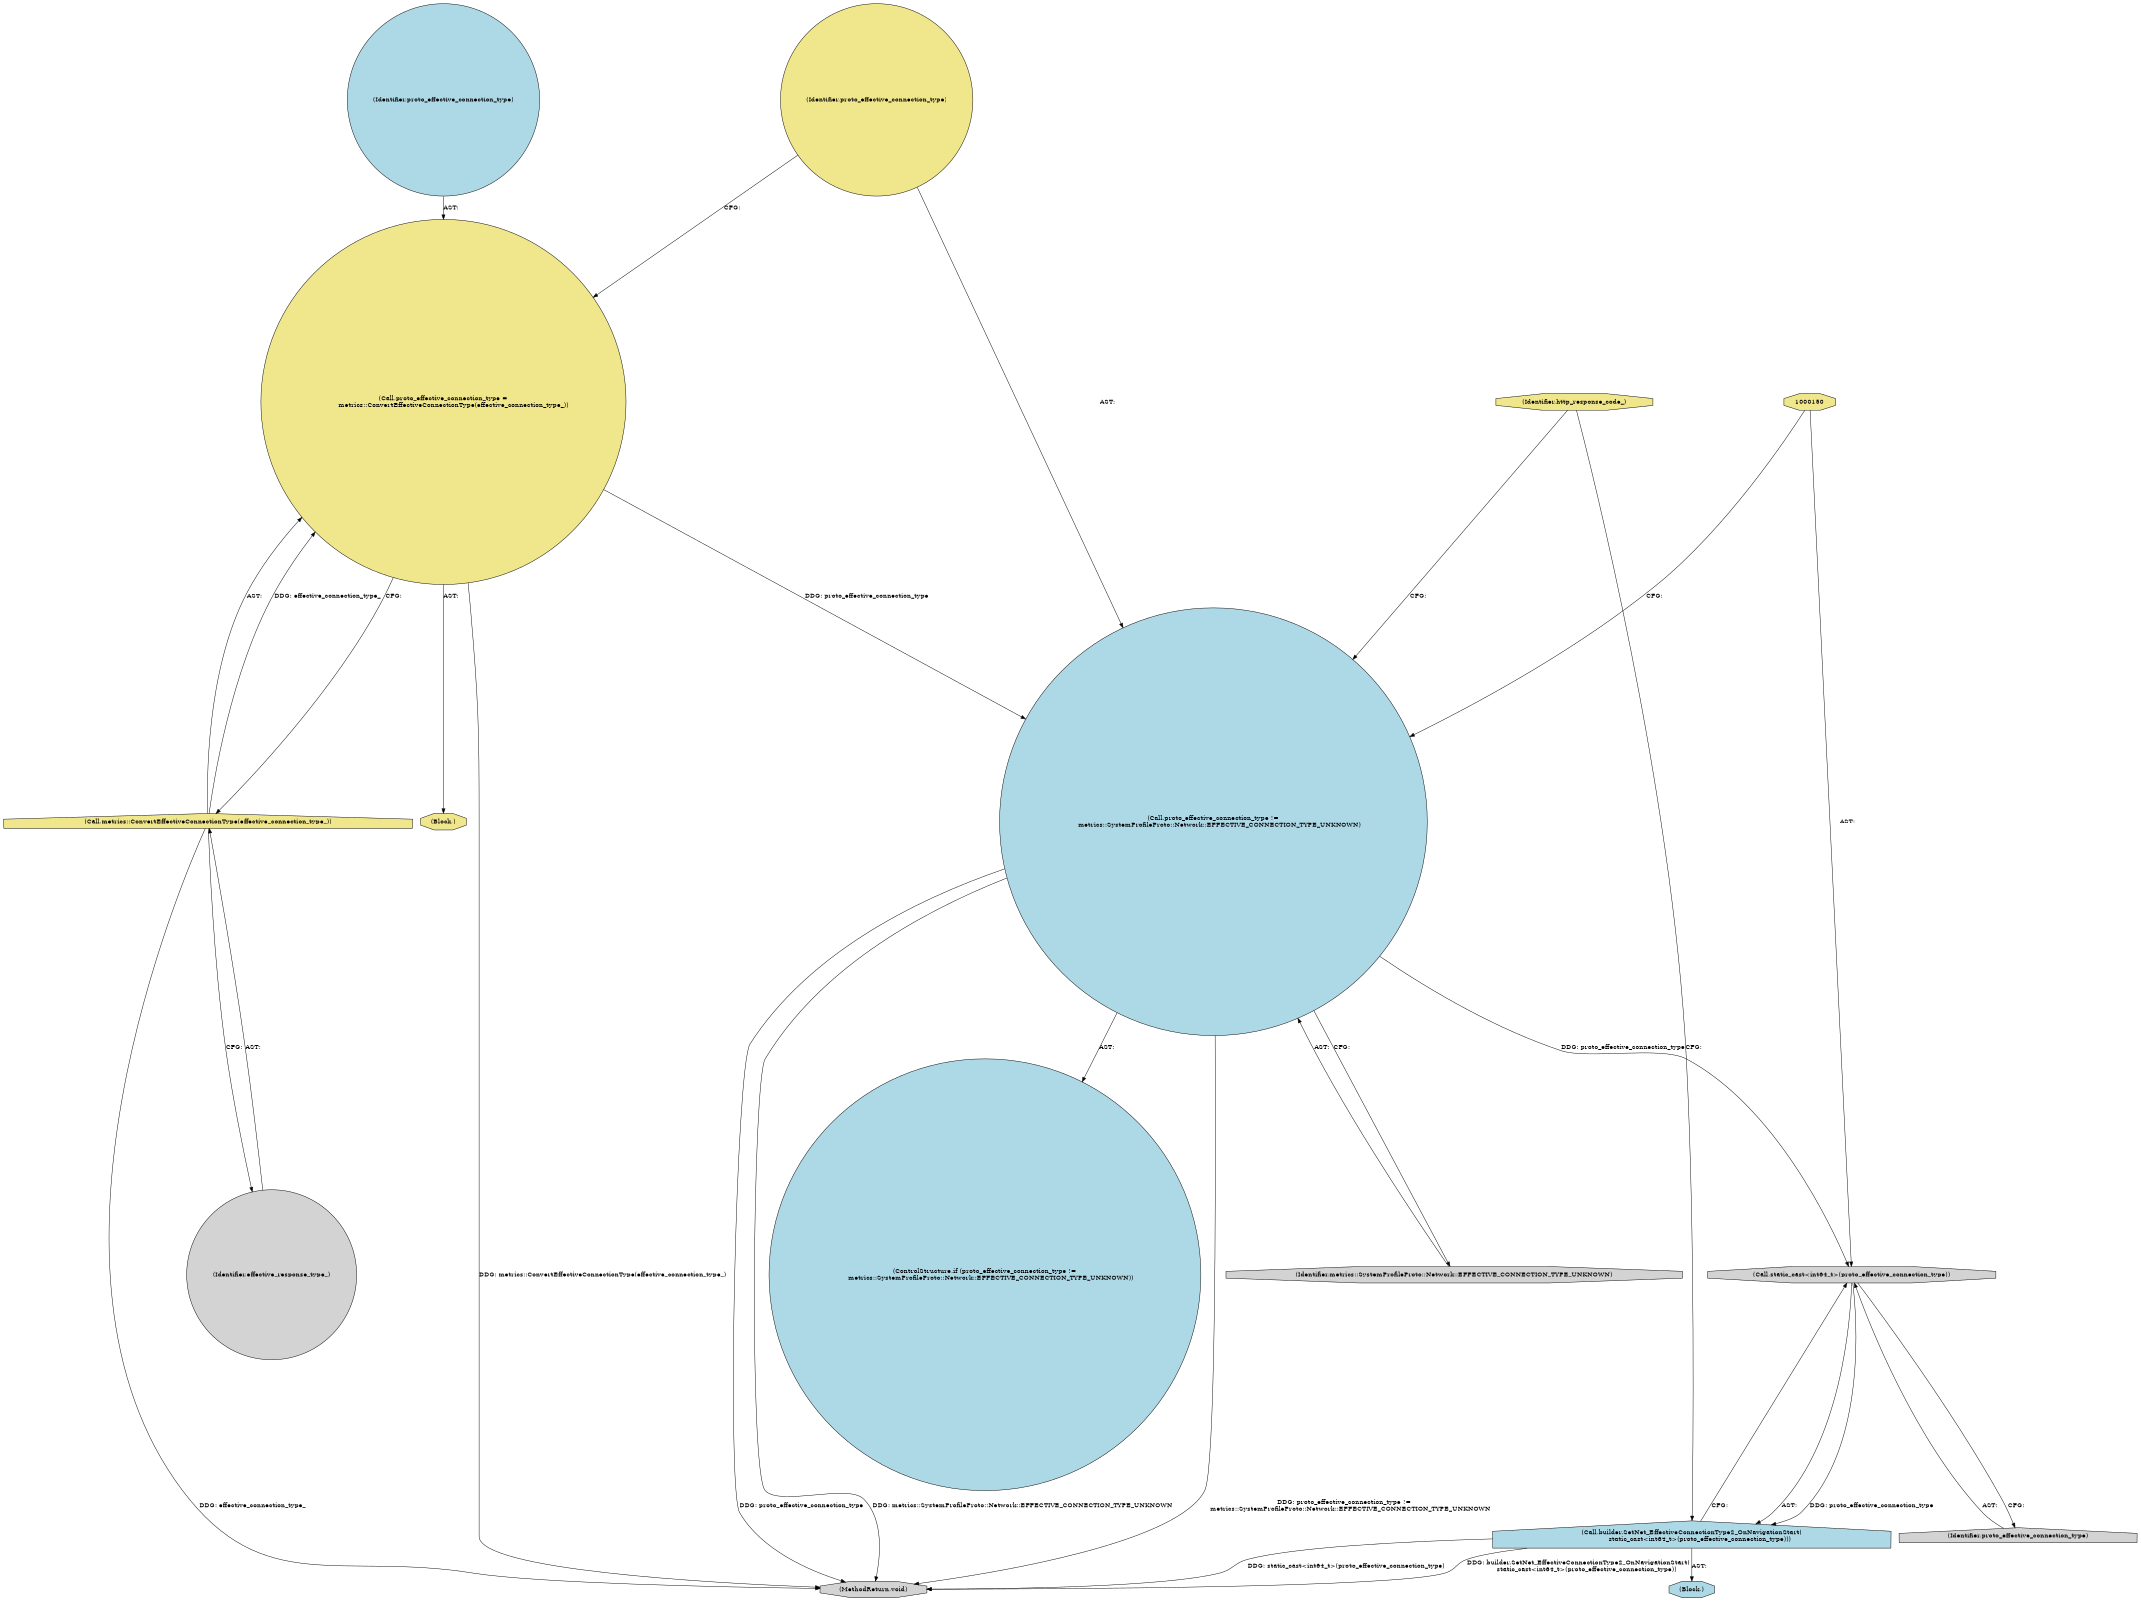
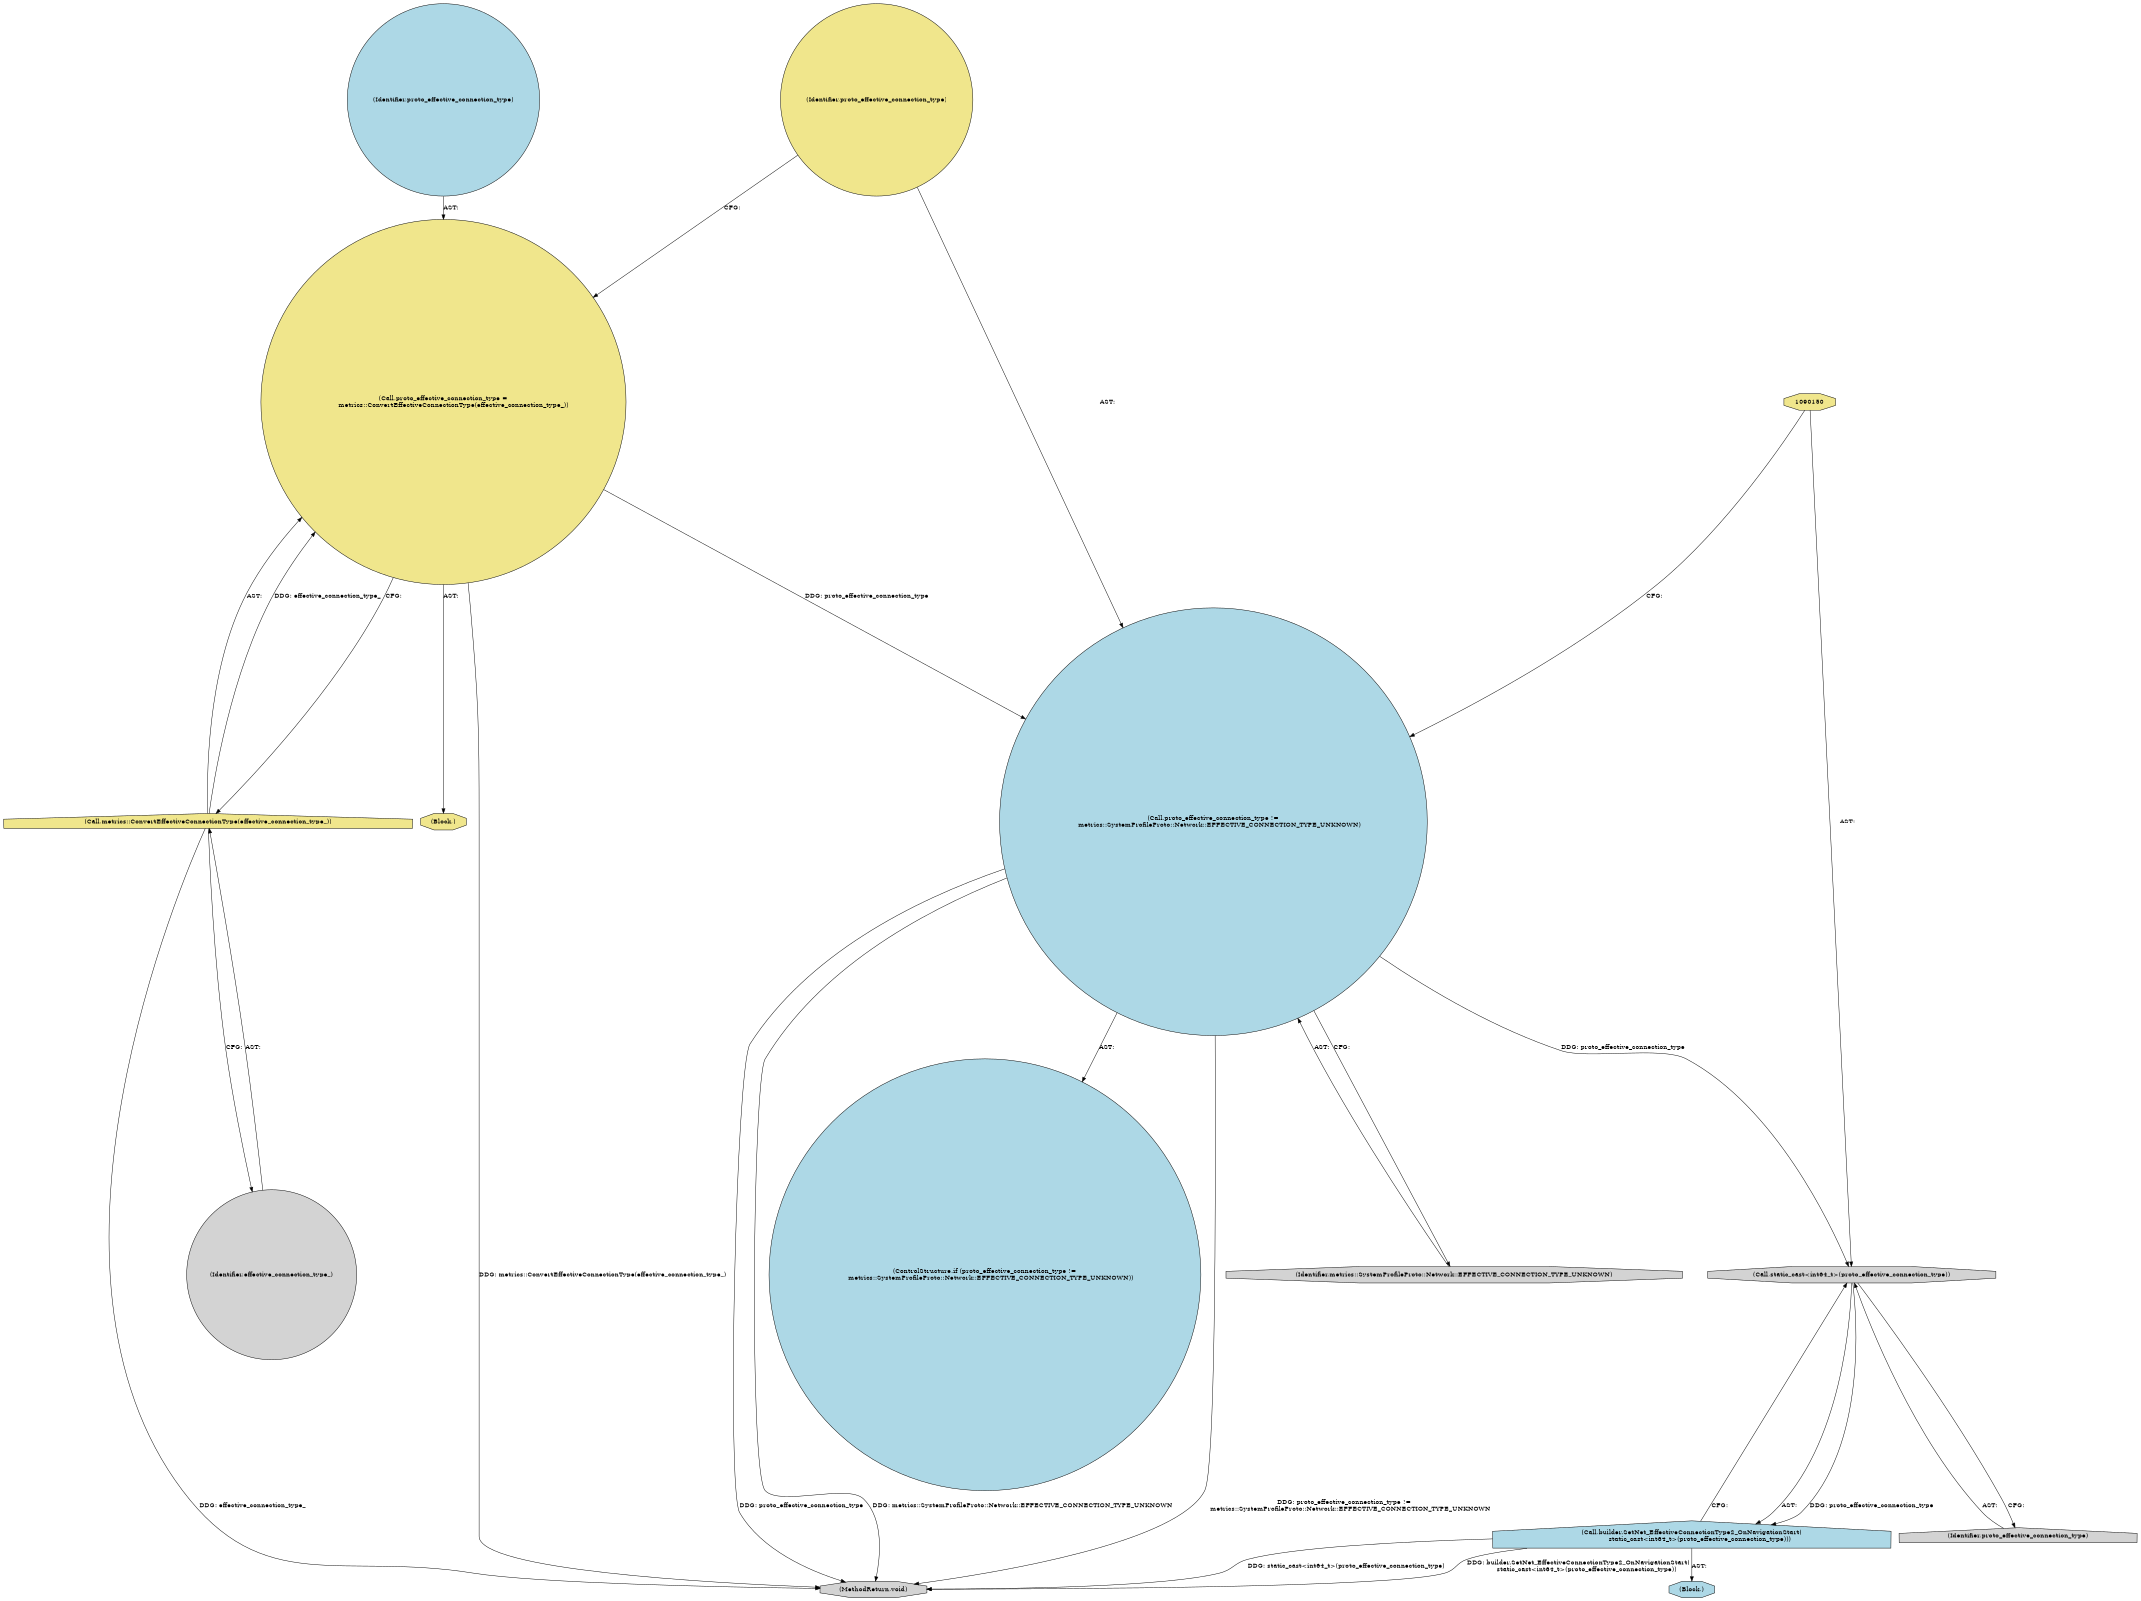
node "(Identifier,http_response_code_)": removed
node "1000150": label "1000150" -> "1090150"
node "(Identifier,effective_response_type_)": label "(Identifier,effective_response_type_)" -> "(Identifier,effective_connection_type_)"
